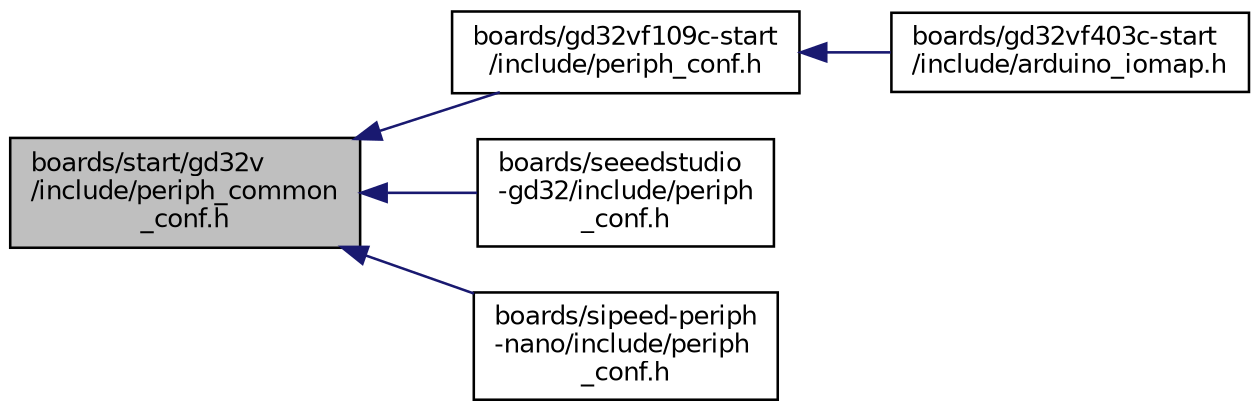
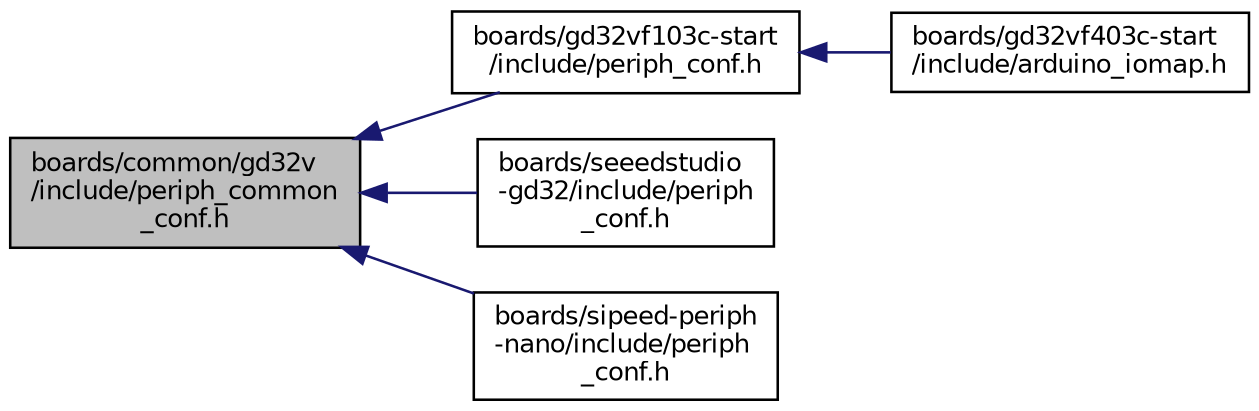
node "boards/gd32vf109c-start /include/periph_conf.h": label "boards/gd32vf109c-start /include/periph_conf.h" -> "boards/gd32vf103c-start /include/periph_conf.h"
node "boards/start/gd32v /include/periph_common _conf.h": label "boards/start/gd32v /include/periph_common _conf.h" -> "boards/common/gd32v /include/periph_common _conf.h"
